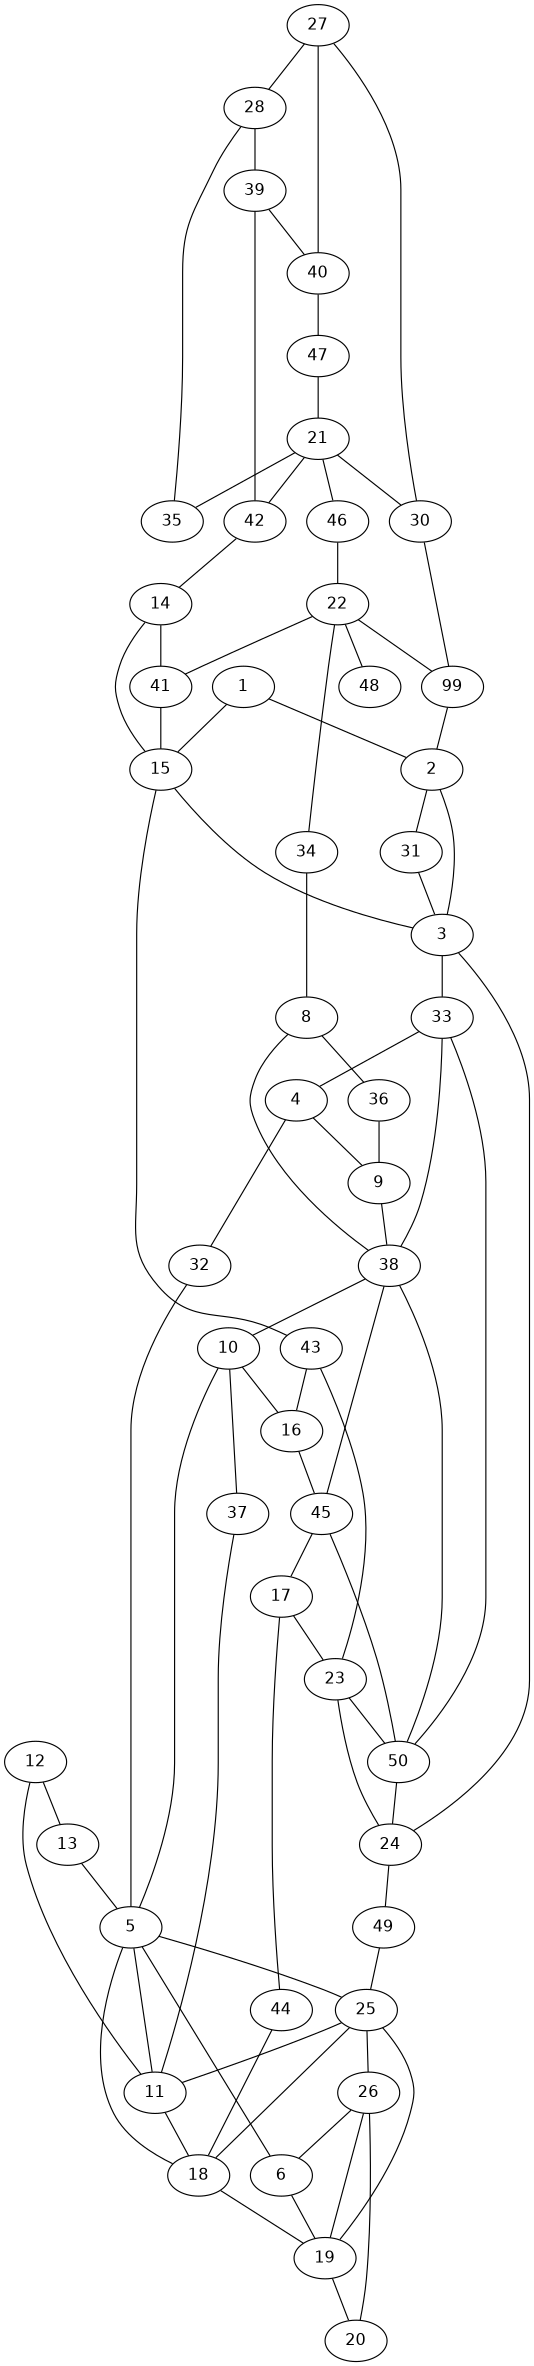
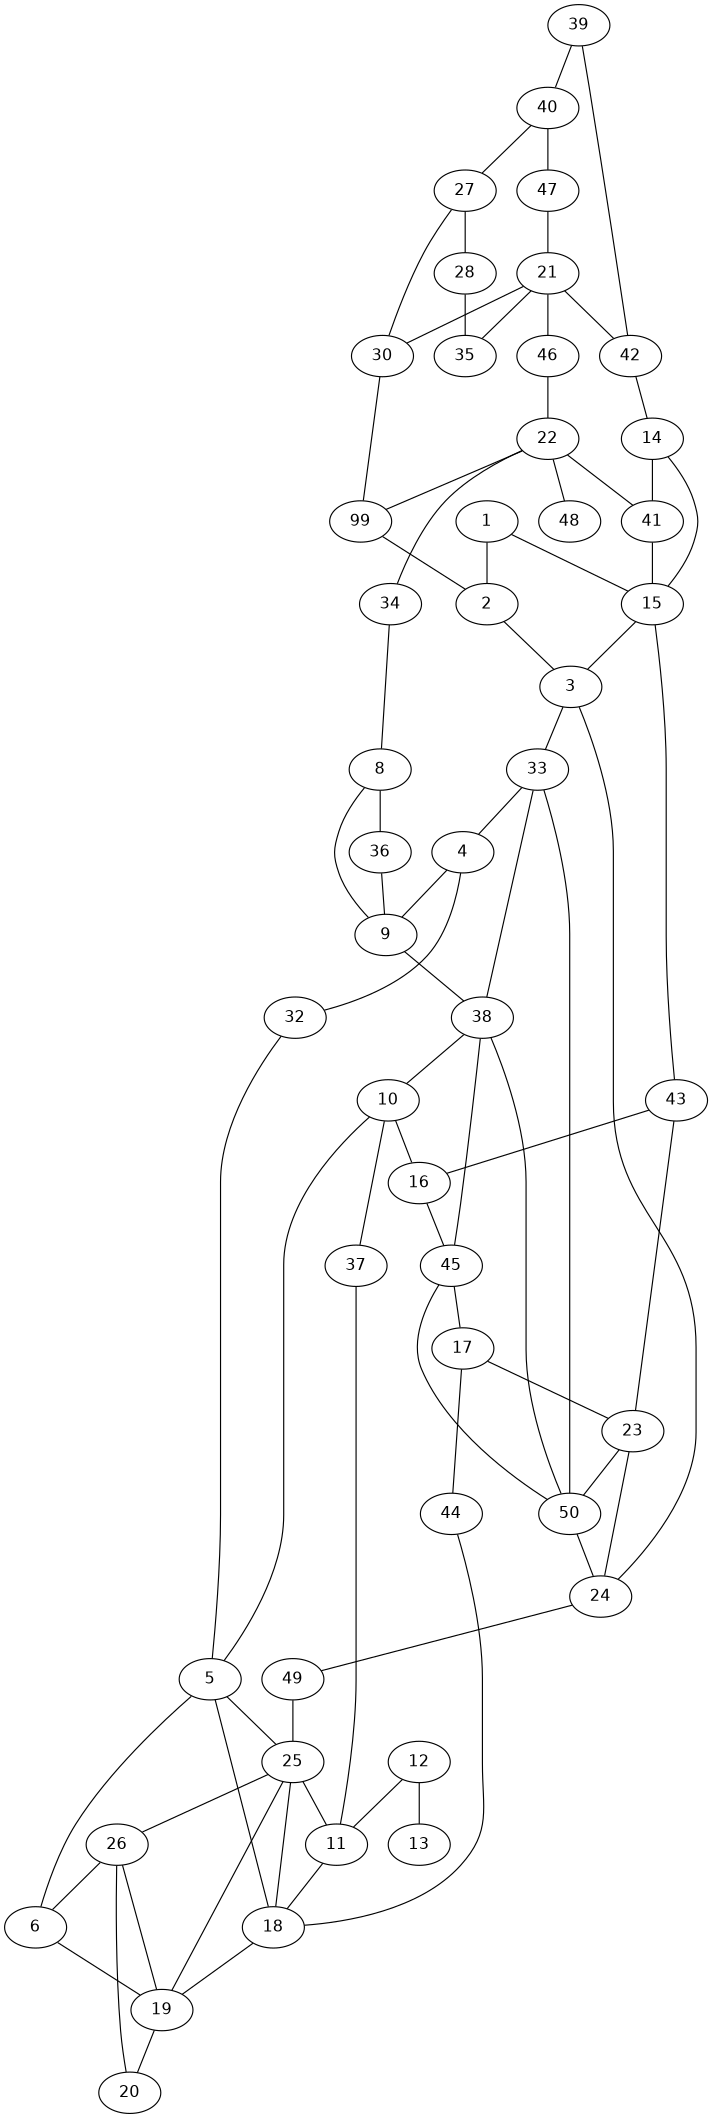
edge "28" -- "39": removed
node "31": removed
edge "8" -- "38": now "8" -- "9"
edge "13" -- "5": removed
edge "5" -- "11": removed
